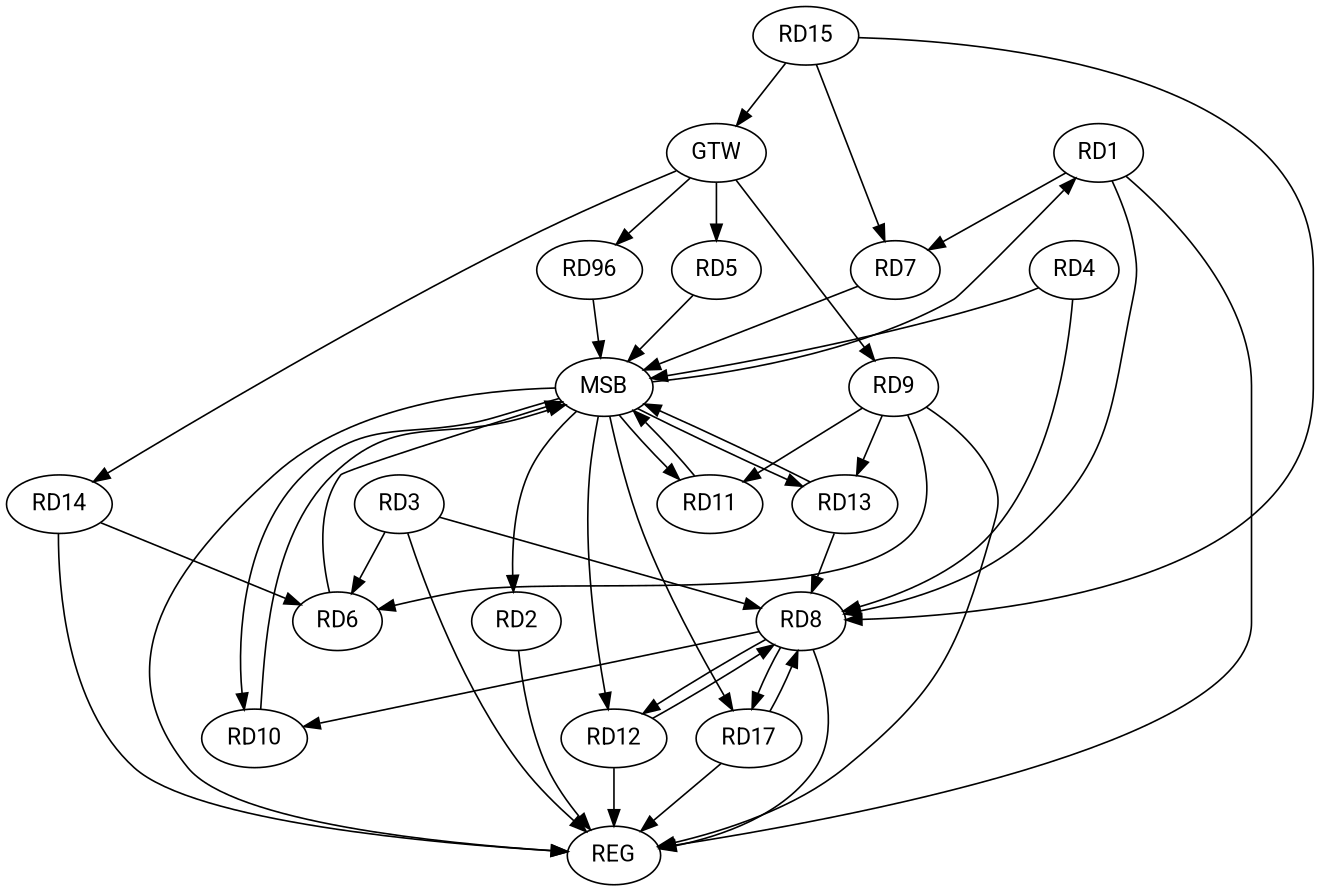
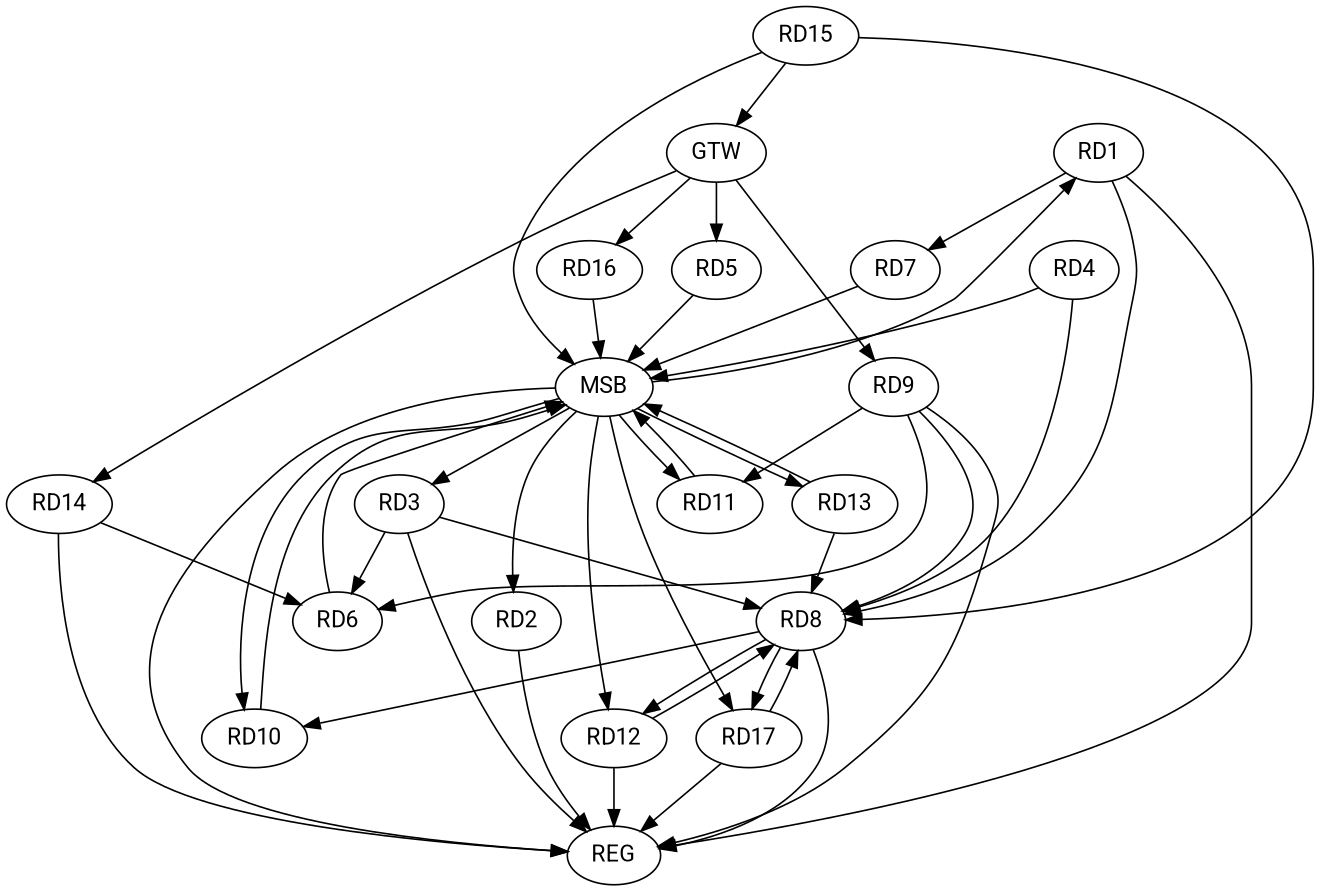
edge "RD15" -> "RD7": now "RD15" -> "MSB"
node "RD96": label "RD96" -> "RD16"
edge "RD9" -> "RD13": now "RD9" -> "RD8"
edge "MSB" -> "RD3": added
